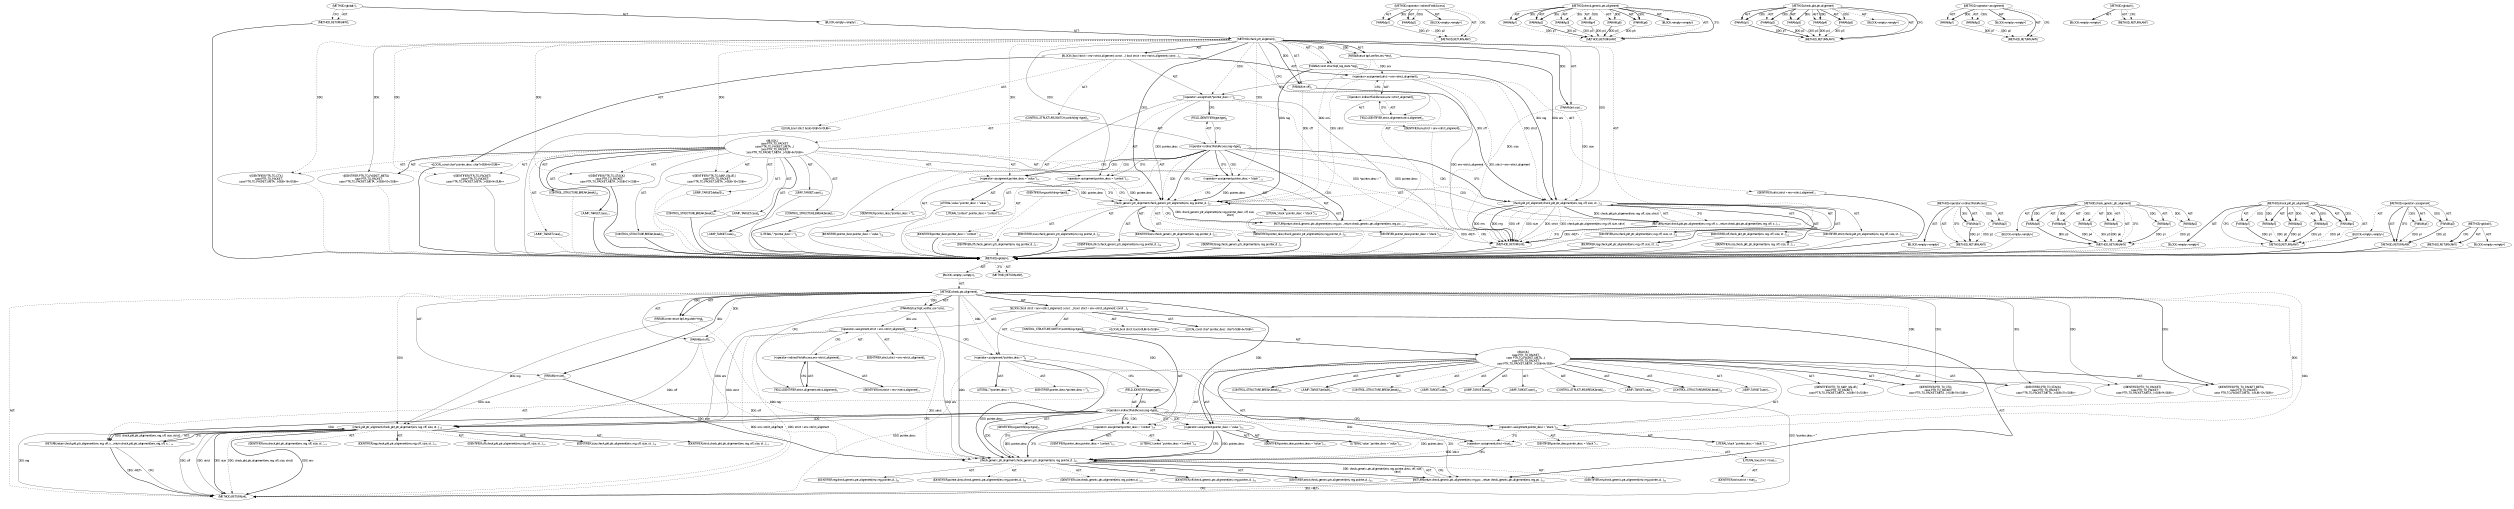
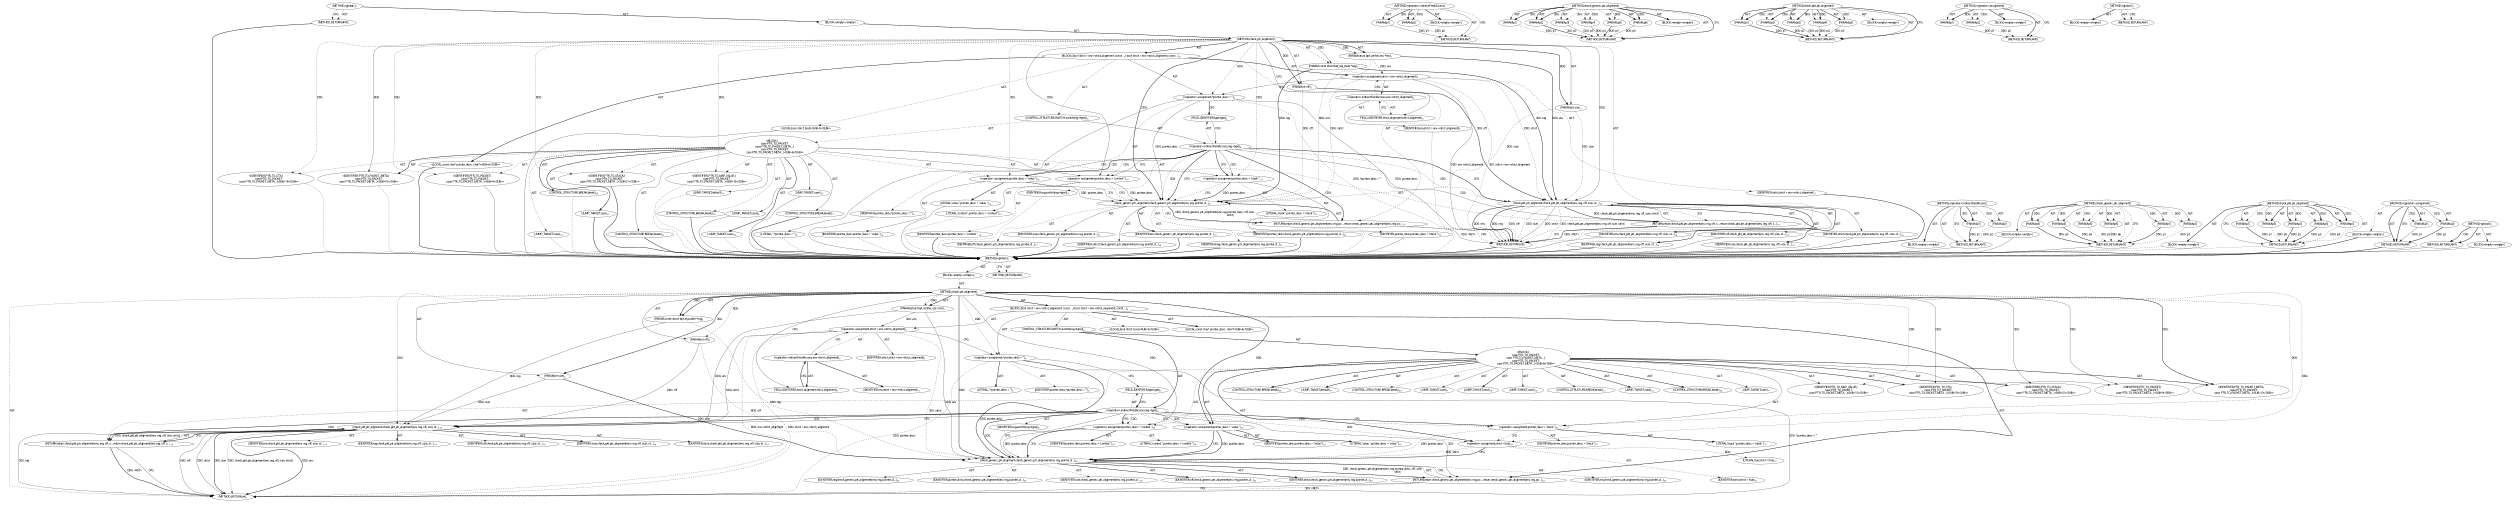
edge "(<operator>.assignment,strict = true)" -> "(LITERAL,true,strict = true)": label "AST: " -> "DDG: "
edge "(LITERAL,true,strict = true)" -> "(IDENTIFIER,strict,strict = true)": now "(<operator>.assignment,strict = true)" -> "(IDENTIFIER,strict,strict = true)"
